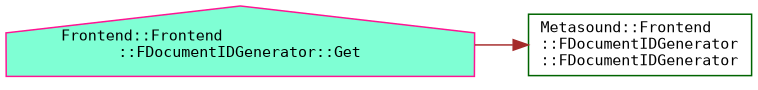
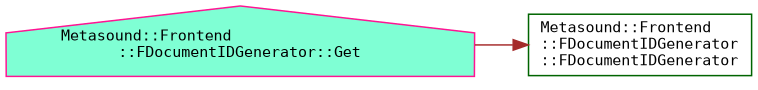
node "Frontend::Frontend ::FDocumentIDGenerator::Get": label "Frontend::Frontend ::FDocumentIDGenerator::Get" -> "Metasound::Frontend ::FDocumentIDGenerator::Get"
